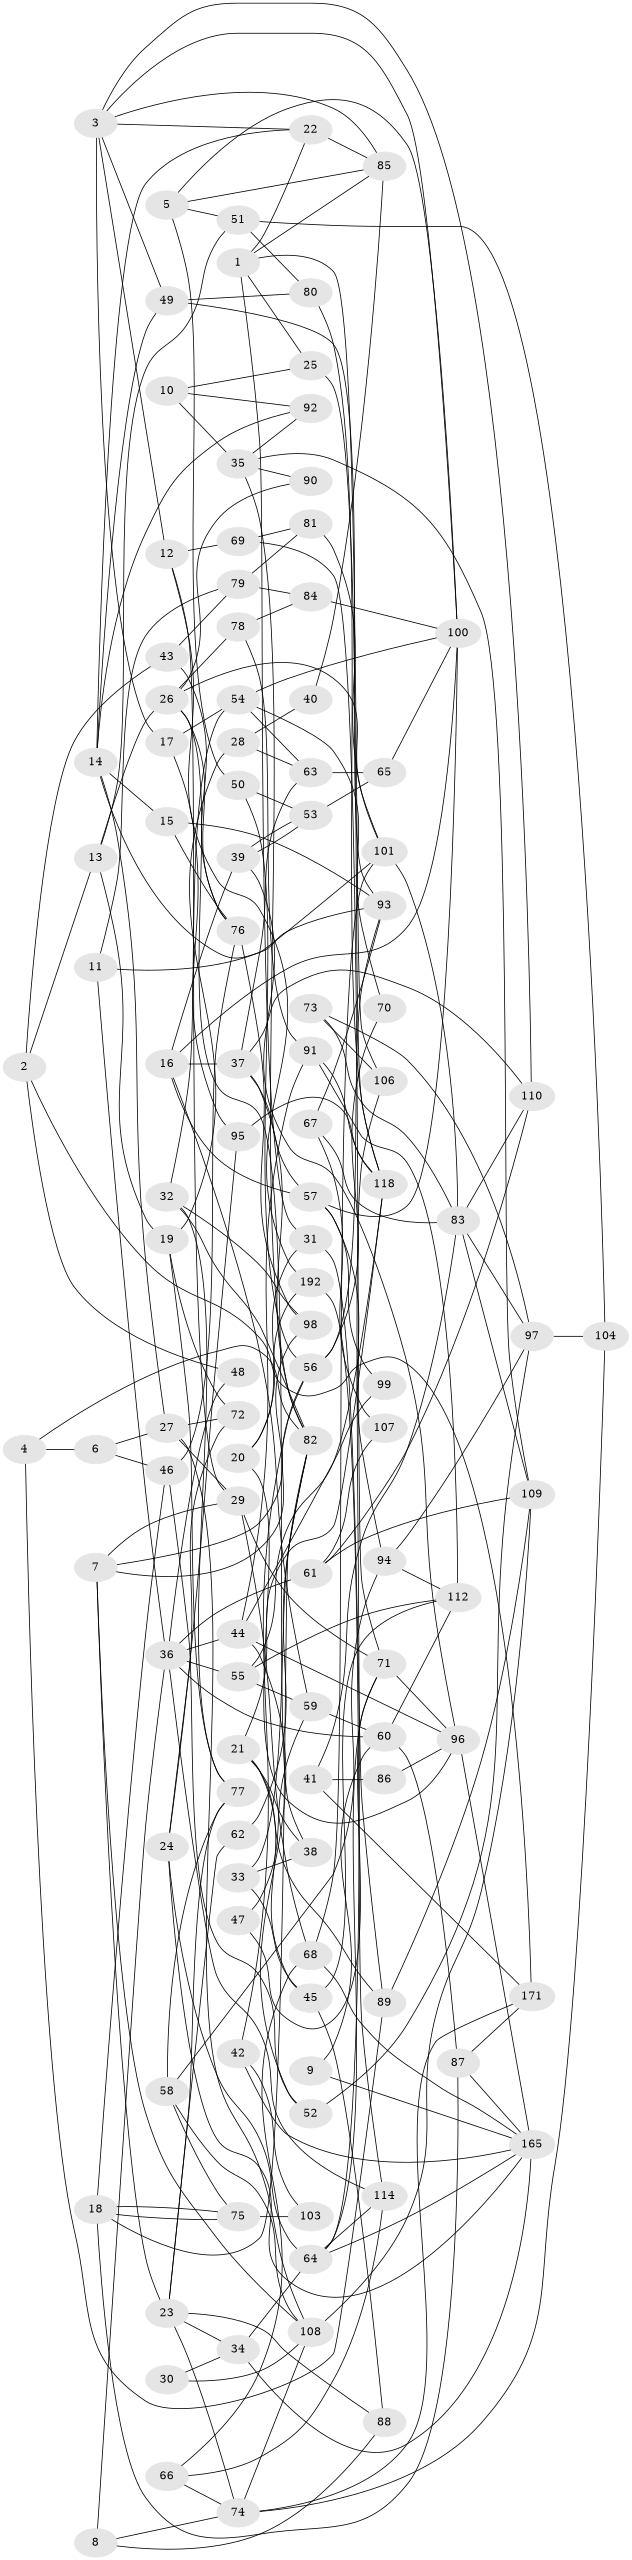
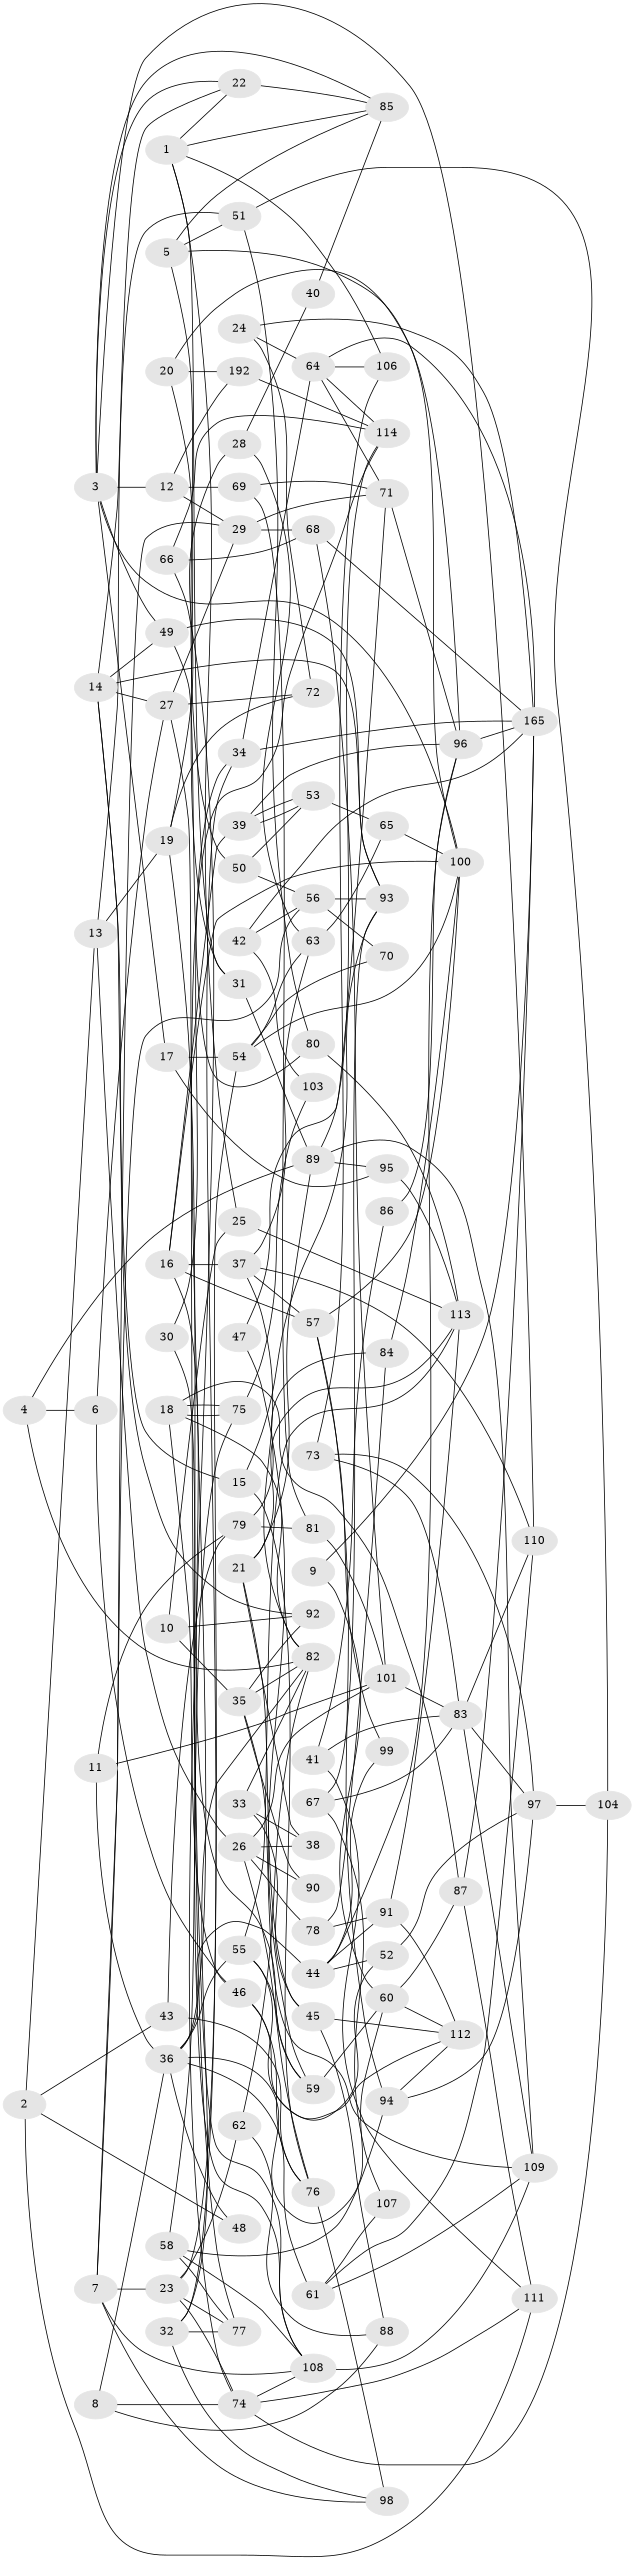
edge "114" -- "89": added
node "118": label "118" -> "113"
edge "95" -- "24": now "95" -- "89"
node "171": label "171" -> "111"
edge "23" -- "88": now "62" -- "88"
